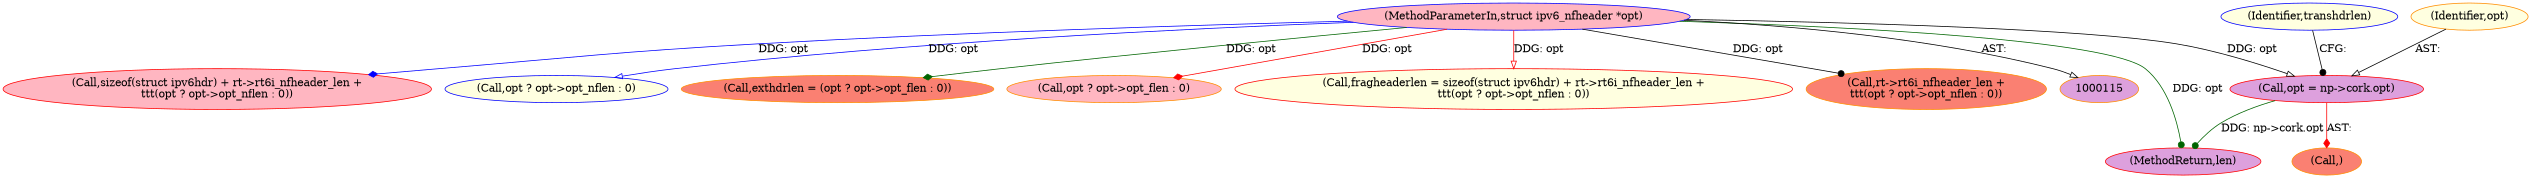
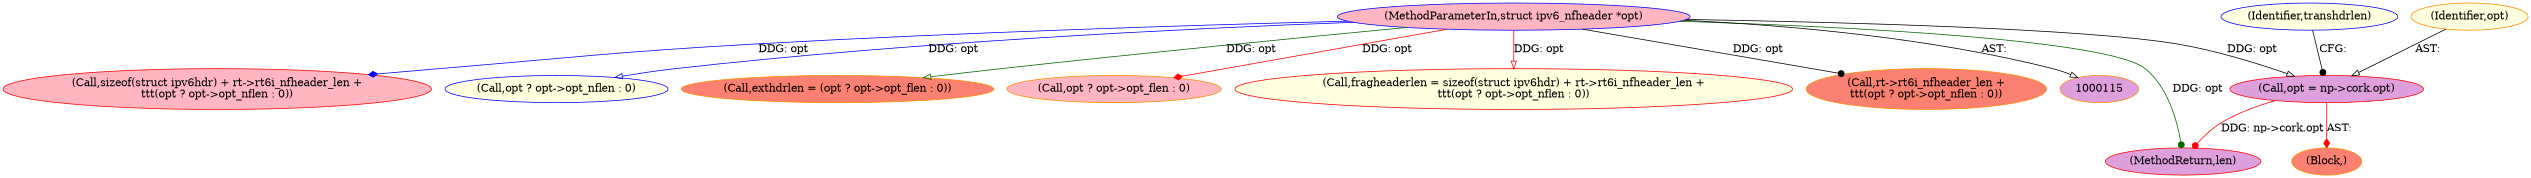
edge "(MethodParameterIn,struct ipv6_nfheader *opt)" -> "(Call,exthdrlen = (opt ? opt->opt_flen : 0))": arrowhead diamond -> onormal
edge "(Call,opt = np->cork.opt)" -> "(MethodReturn,len)": color darkgreen -> red
node "(Call,)": label "(Call,)" -> "(Block,)"
